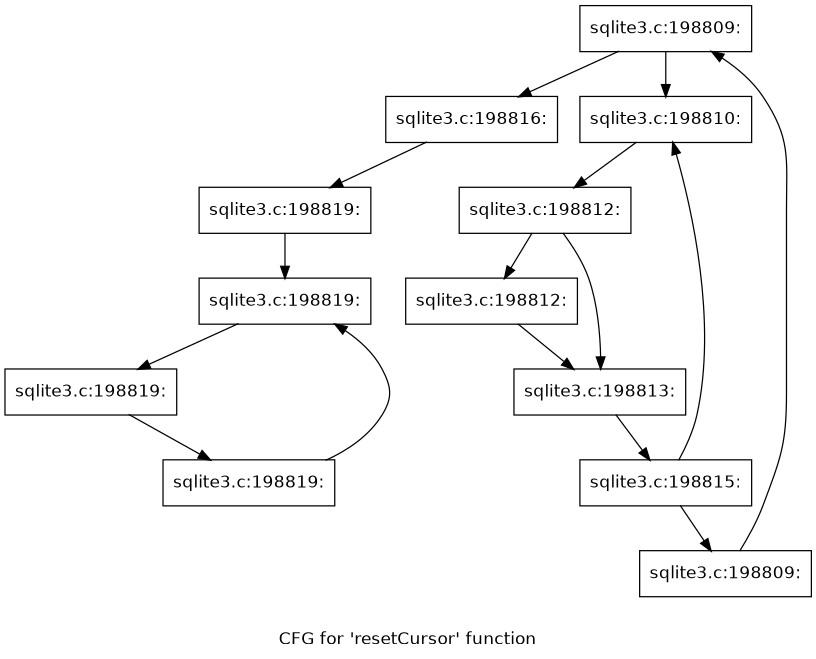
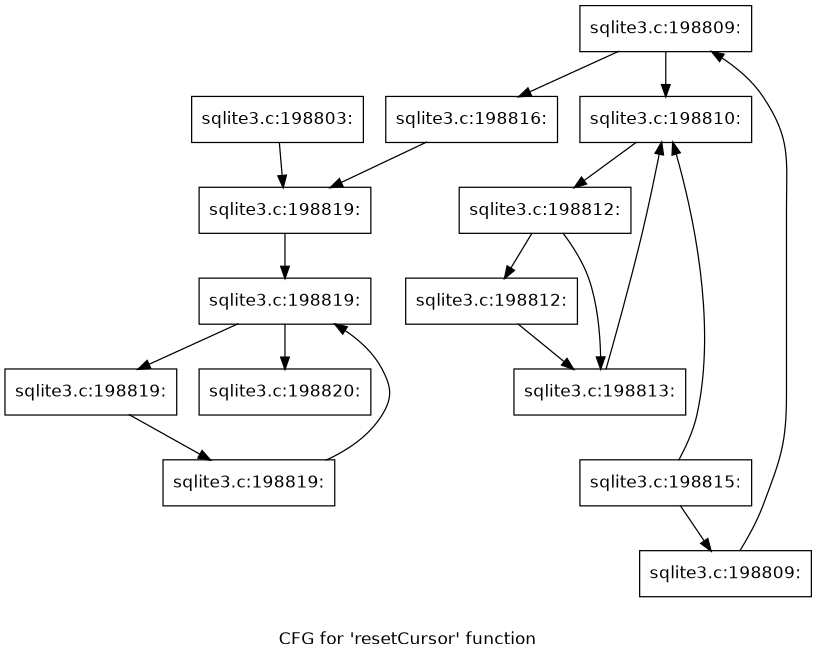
node "sqlite3.c:198803:": added
node "sqlite3.c:198820:": added
edge "sqlite3.c:198813:" -> "sqlite3.c:198815:": now "sqlite3.c:198813:" -> "sqlite3.c:198810:"
